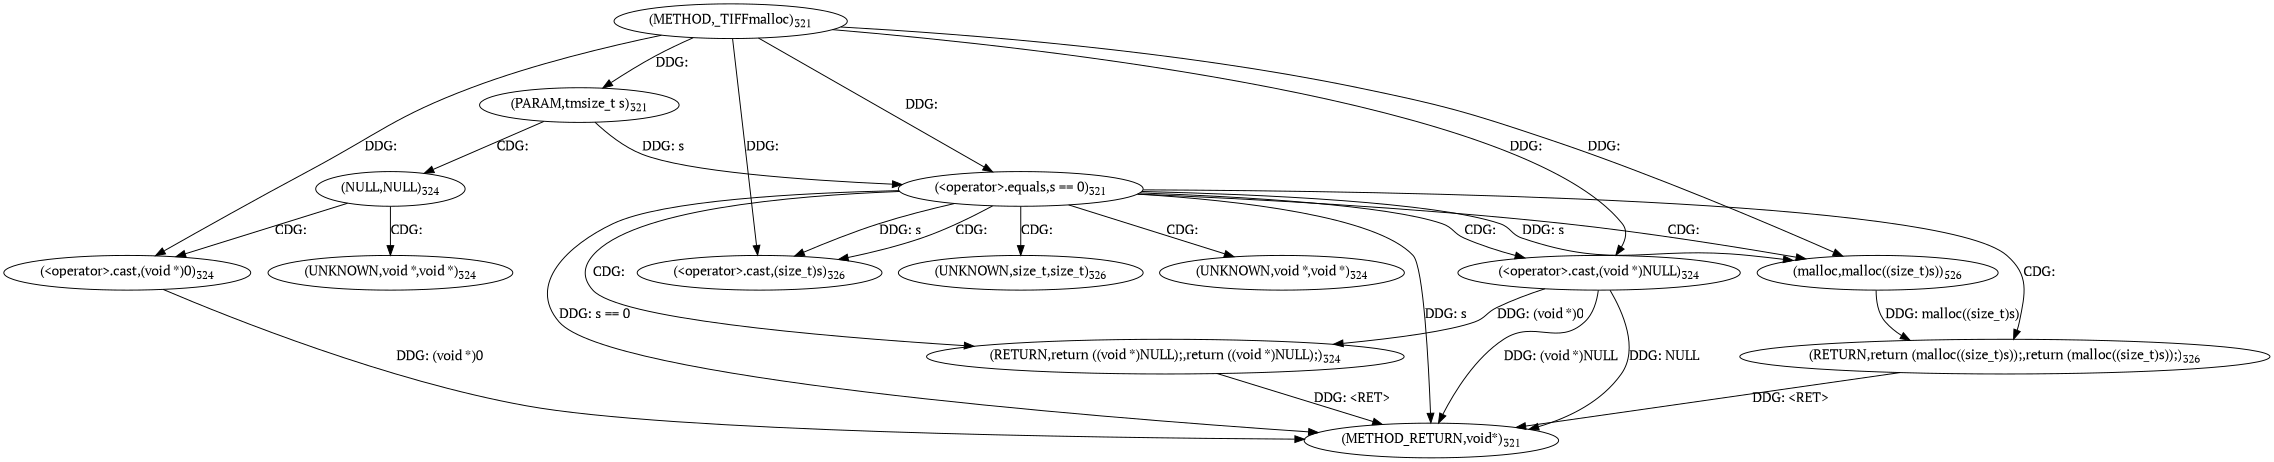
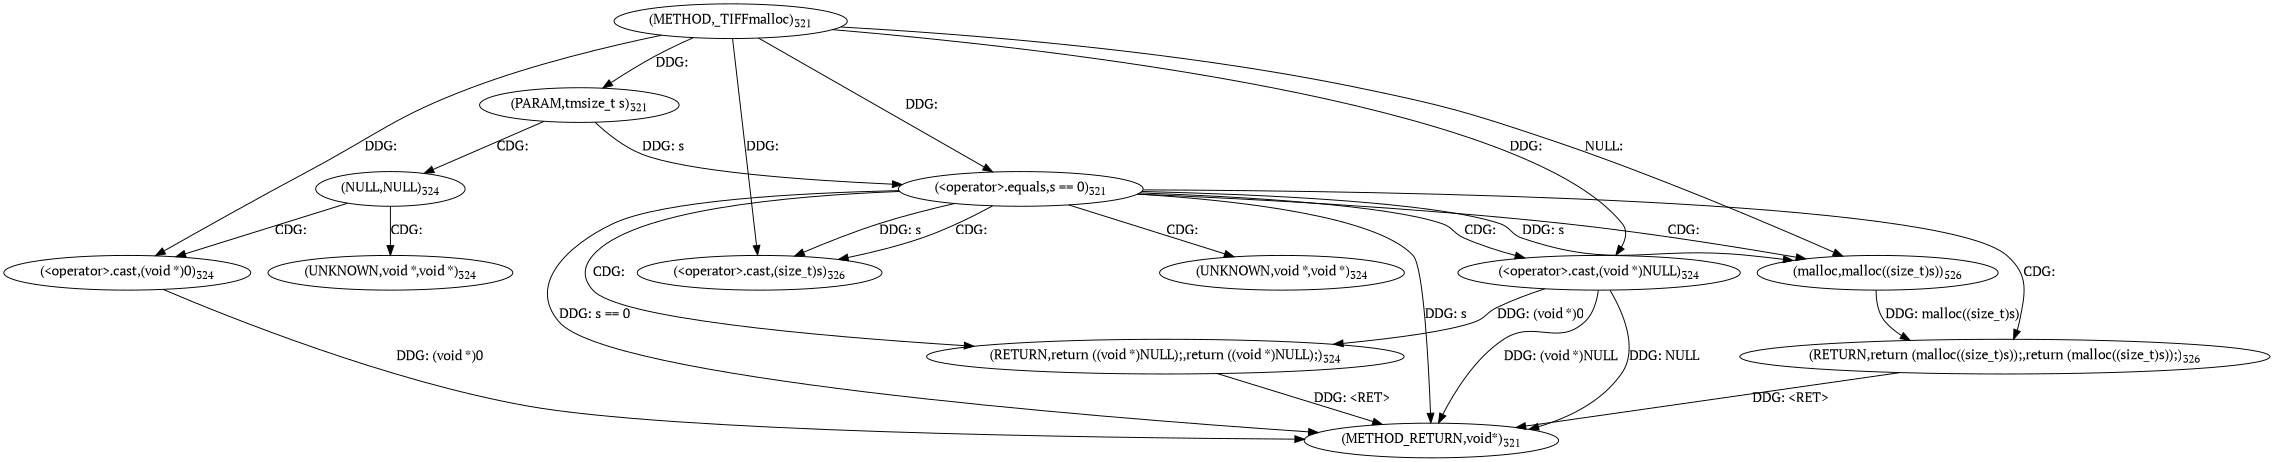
edge "(METHOD,_TIFFmalloc)" -> "(malloc,malloc((size_t)s))": label "DDG: " -> "NULL: "
node "(UNKNOWN,size_t,size_t)": removed
